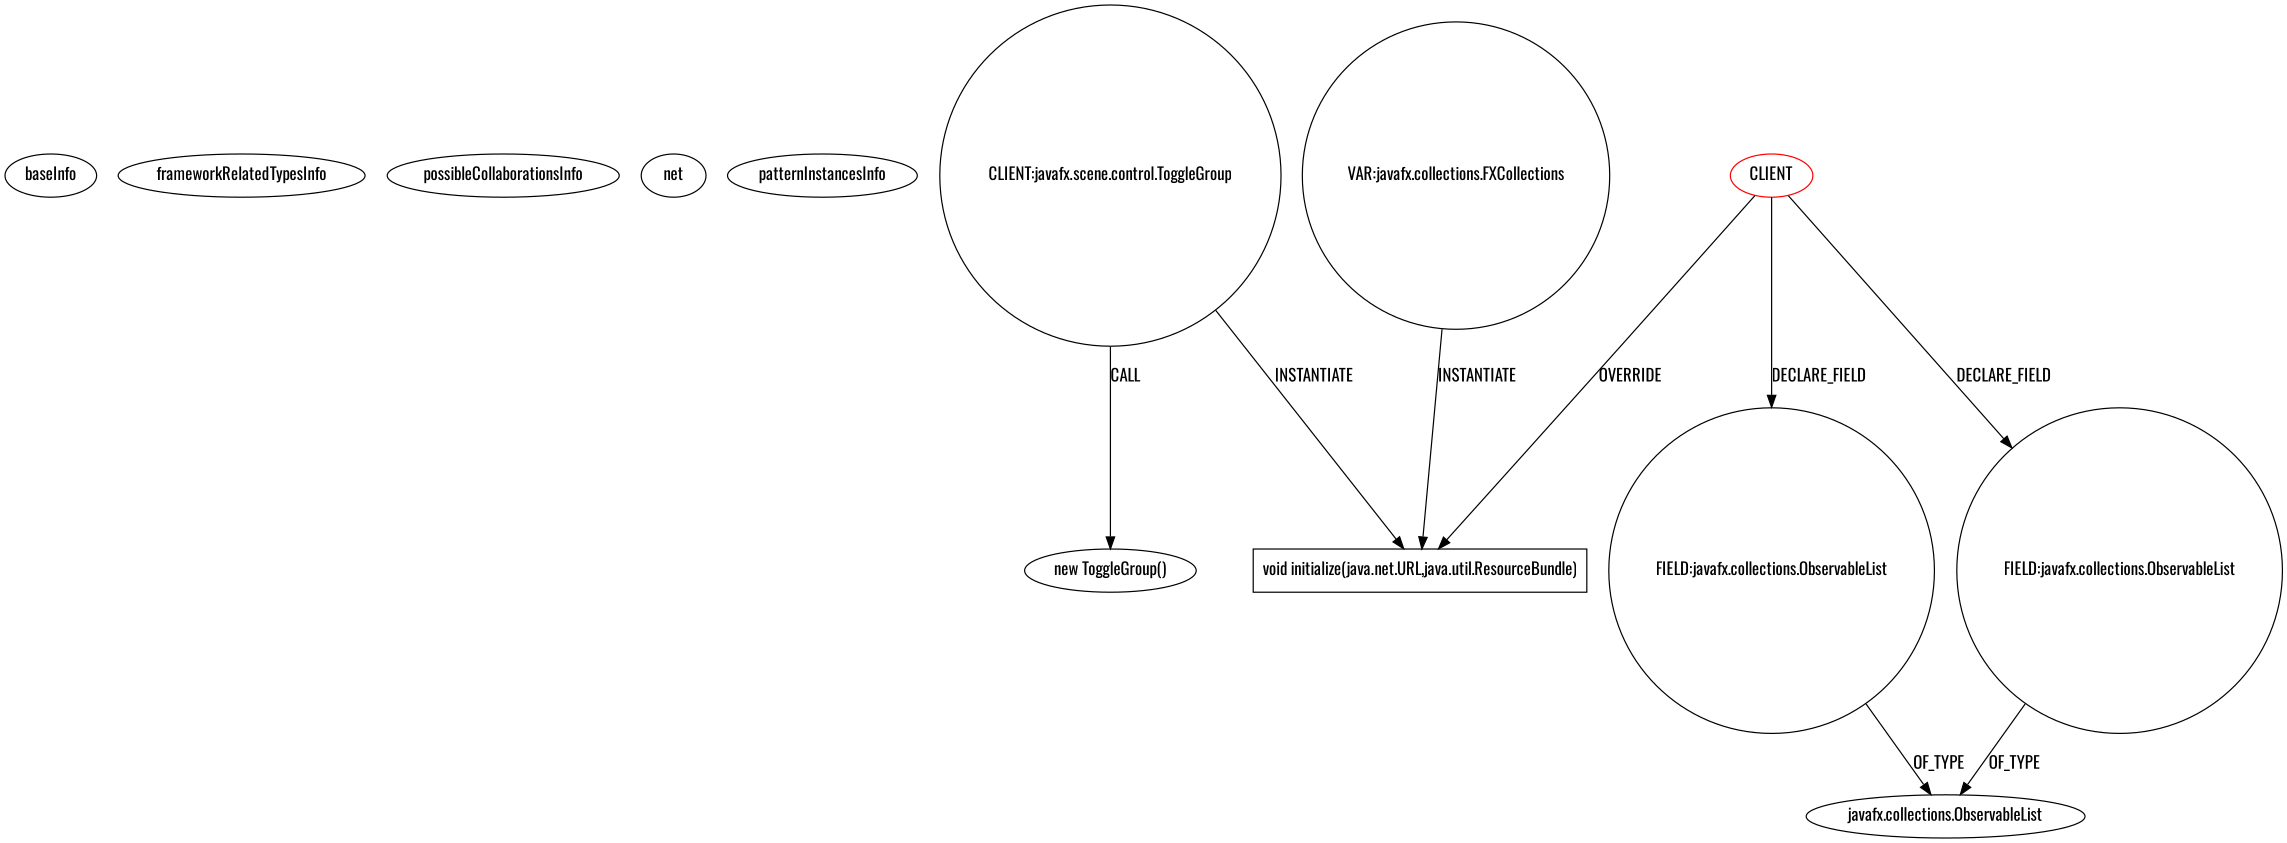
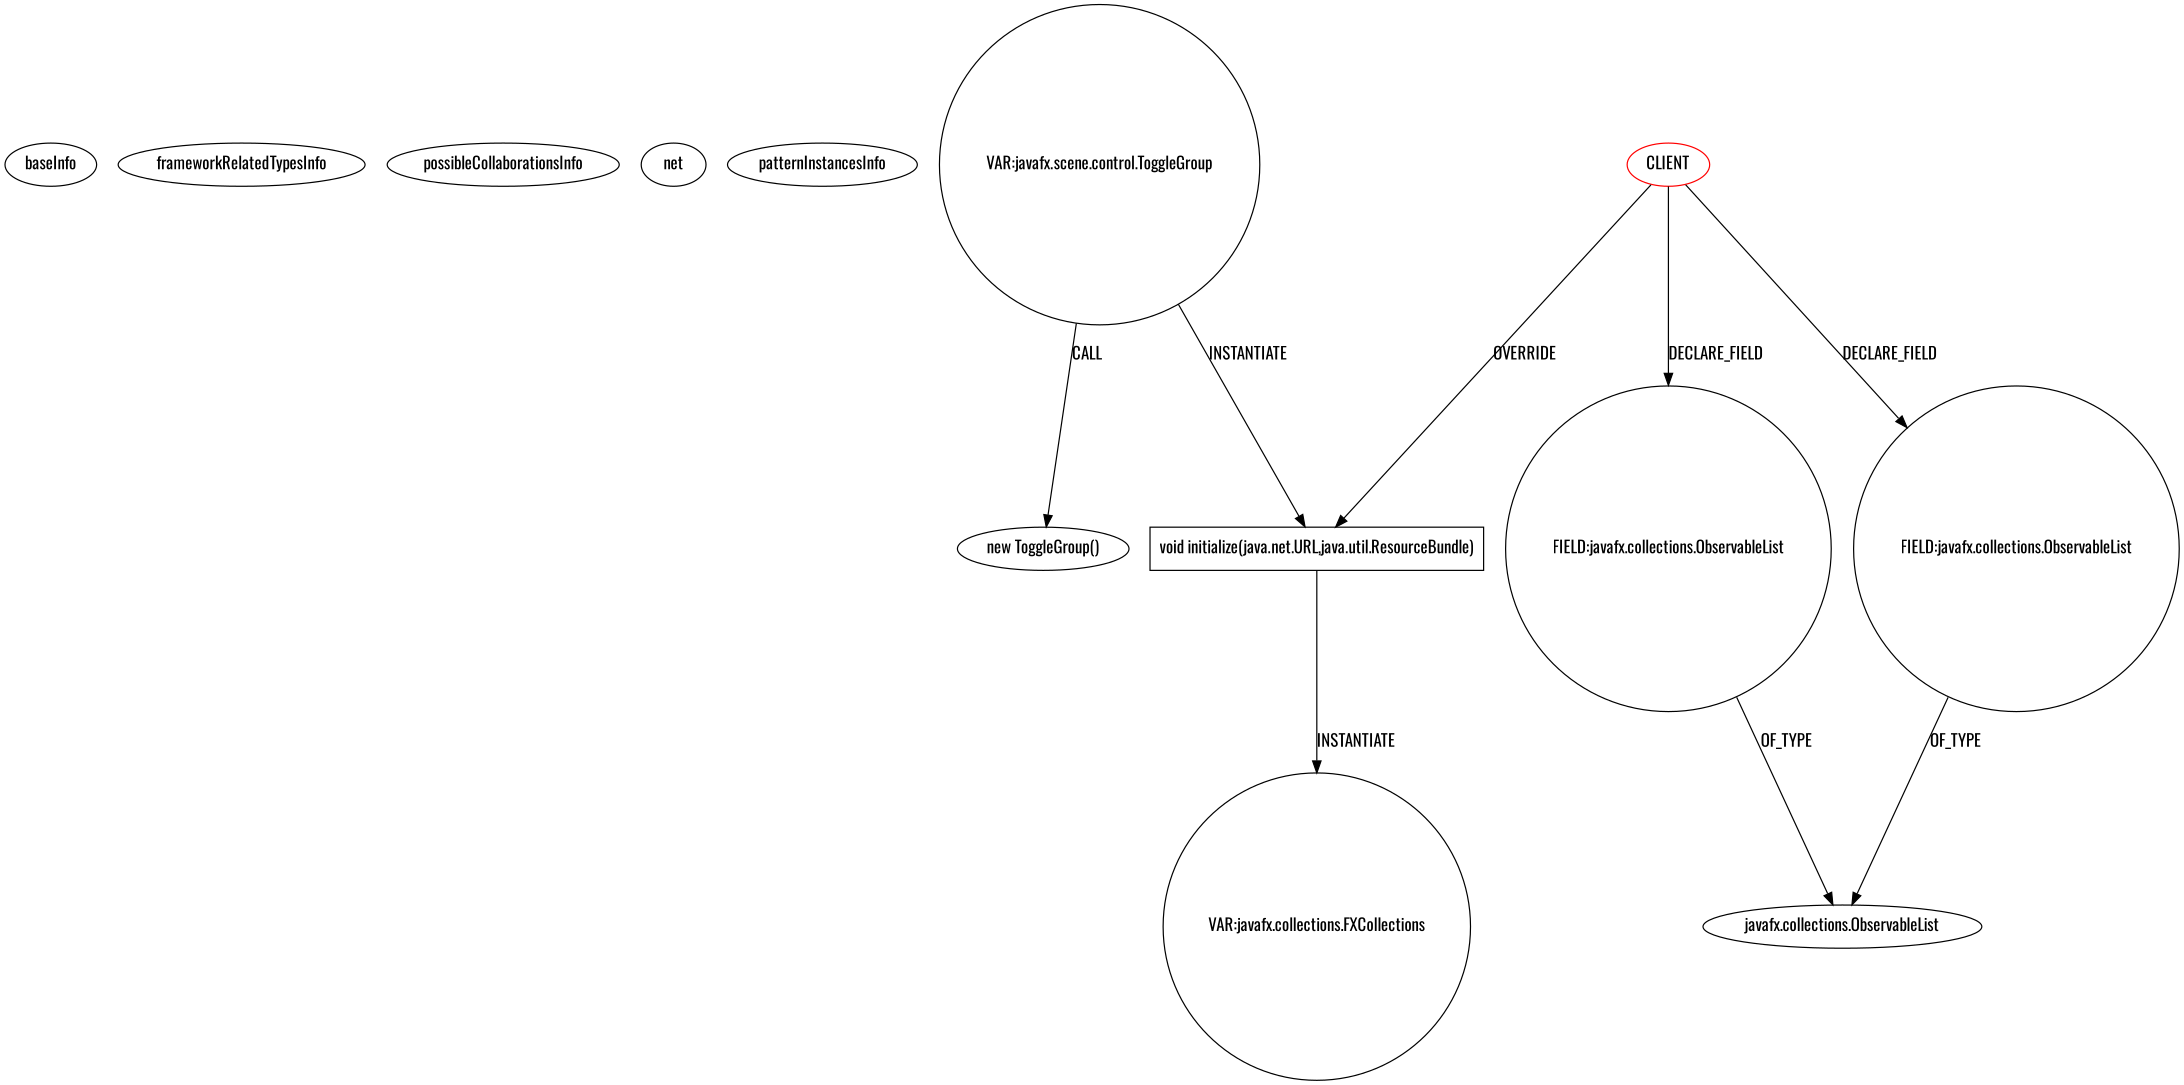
node "CLIENT:javafx.scene.control.ToggleGroup": label "CLIENT:javafx.scene.control.ToggleGroup" -> "VAR:javafx.scene.control.ToggleGroup"
edge "VAR:javafx.collections.FXCollections" -> "void initialize(java.net.URL,java.util.ResourceBundle)": reversed
